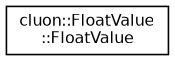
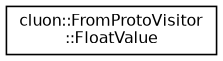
node "cluon::FloatValue ::FloatValue": label "cluon::FloatValue ::FloatValue" -> "cluon::FromProtoVisitor ::FloatValue"
